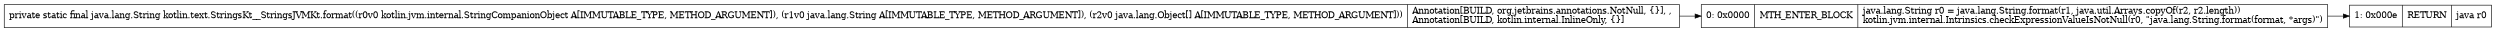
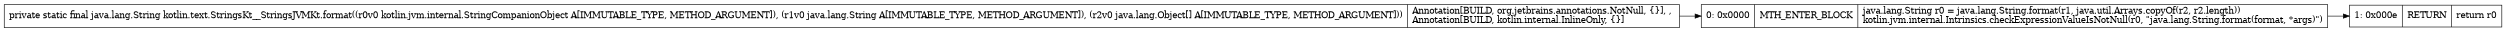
node "1: 0x000e": text "java r0" -> "return r0"
